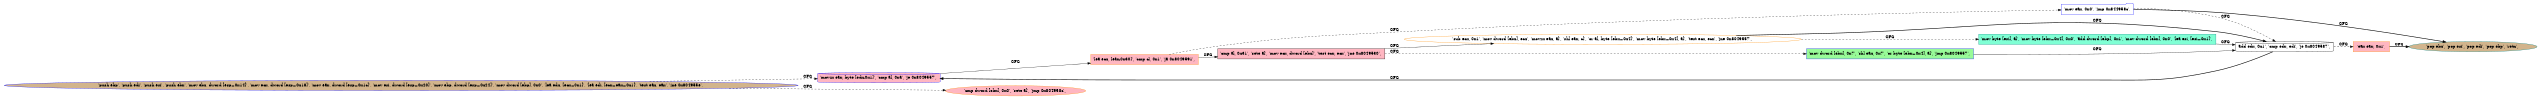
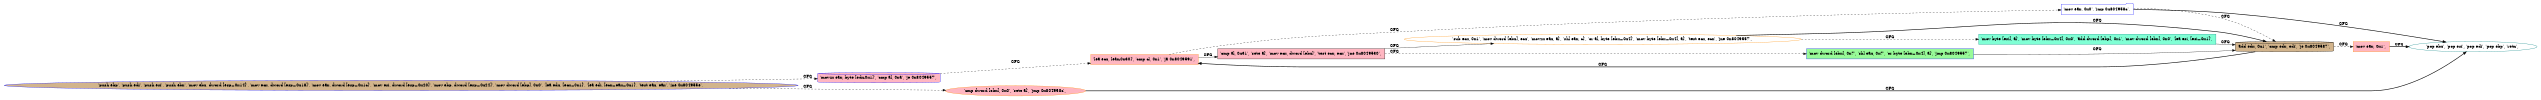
node "'mov eax, 0x0', 'jmp 0x844958c',": label "'mov eax, 0x0', 'jmp 0x844958c'," -> "'mov eax, 0x0', 'jmp 0x804958c',"
node "'add edx, 0x1', 'cmp edx, edi', 'je 0x8049587',": fillcolor white -> tan
node "'eax eax, 0x1',": label "'eax eax, 0x1'," -> "'mov eax, 0x1',"
node "'pop ebx', 'pop esi', 'pop edi', 'pop ebp', 'retn',": fillcolor tan -> white
edge "'movzx eax, byte [edx-0x1]', 'cmp al, 0xa', 'je 0x8049557'," -> "'lea ecx, [eax-0x30]', 'cmp cl, 0x1', 'ja 0x8049591',": style solid -> dashed
edge "'add edx, 0x1', 'cmp edx, edi', 'je 0x8049587'," -> "'movzx eax, byte [edx-0x1]', 'cmp al, 0xa', 'je 0x8049557',": now "'add edx, 0x1', 'cmp edx, edi', 'je 0x8049587'," -> "'lea ecx, [eax-0x30]', 'cmp cl, 0x1', 'ja 0x8049591',"
edge "'cmp dword [ebx], 0x0', 'sete al', 'jmp 0x804958c'," -> "'pop ebx', 'pop esi', 'pop edi', 'pop ebp', 'retn',": added, label "CFG"
